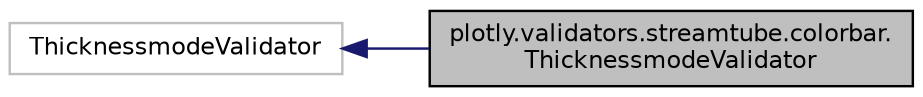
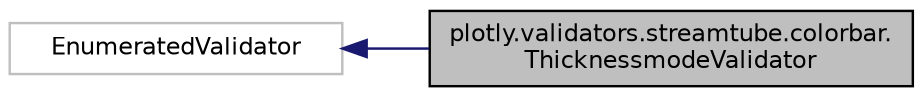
node "ThicknessmodeValidator": label "ThicknessmodeValidator" -> "EnumeratedValidator"
